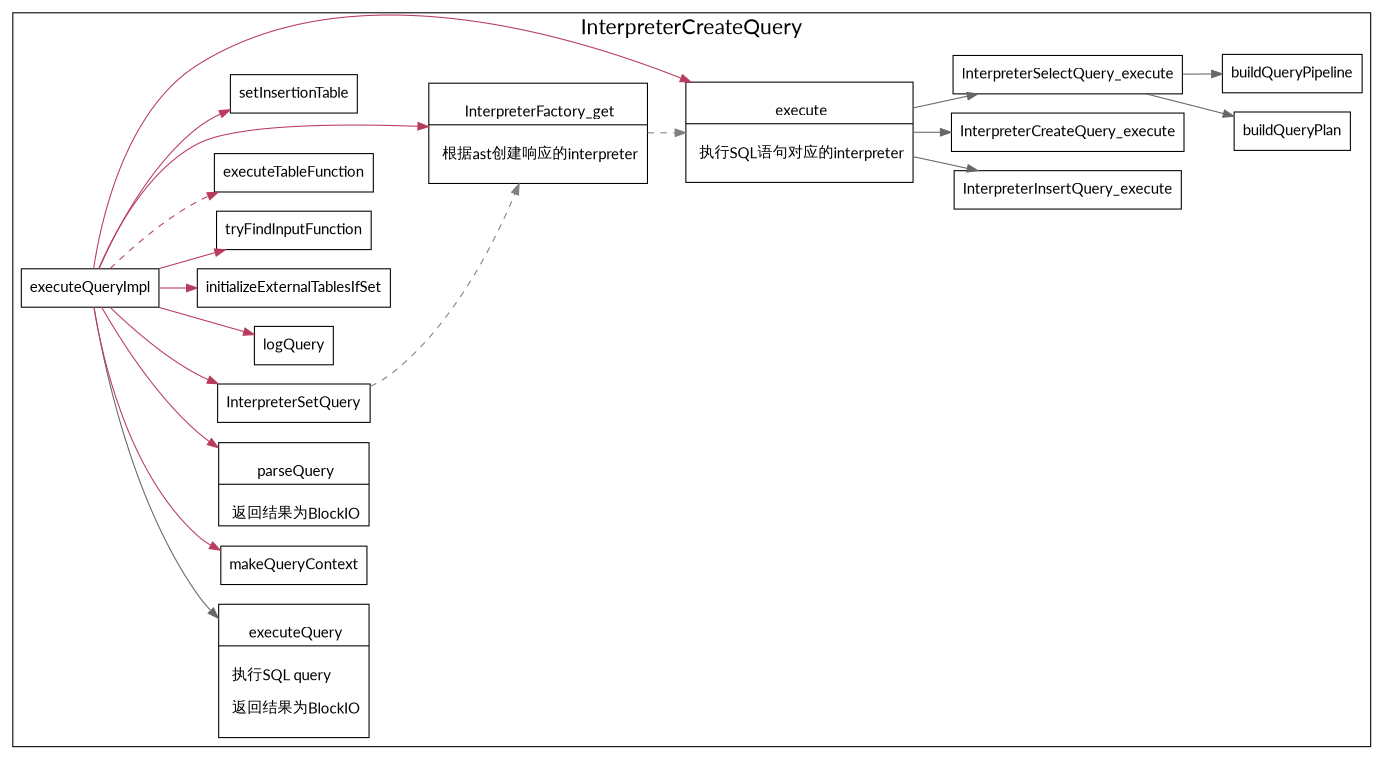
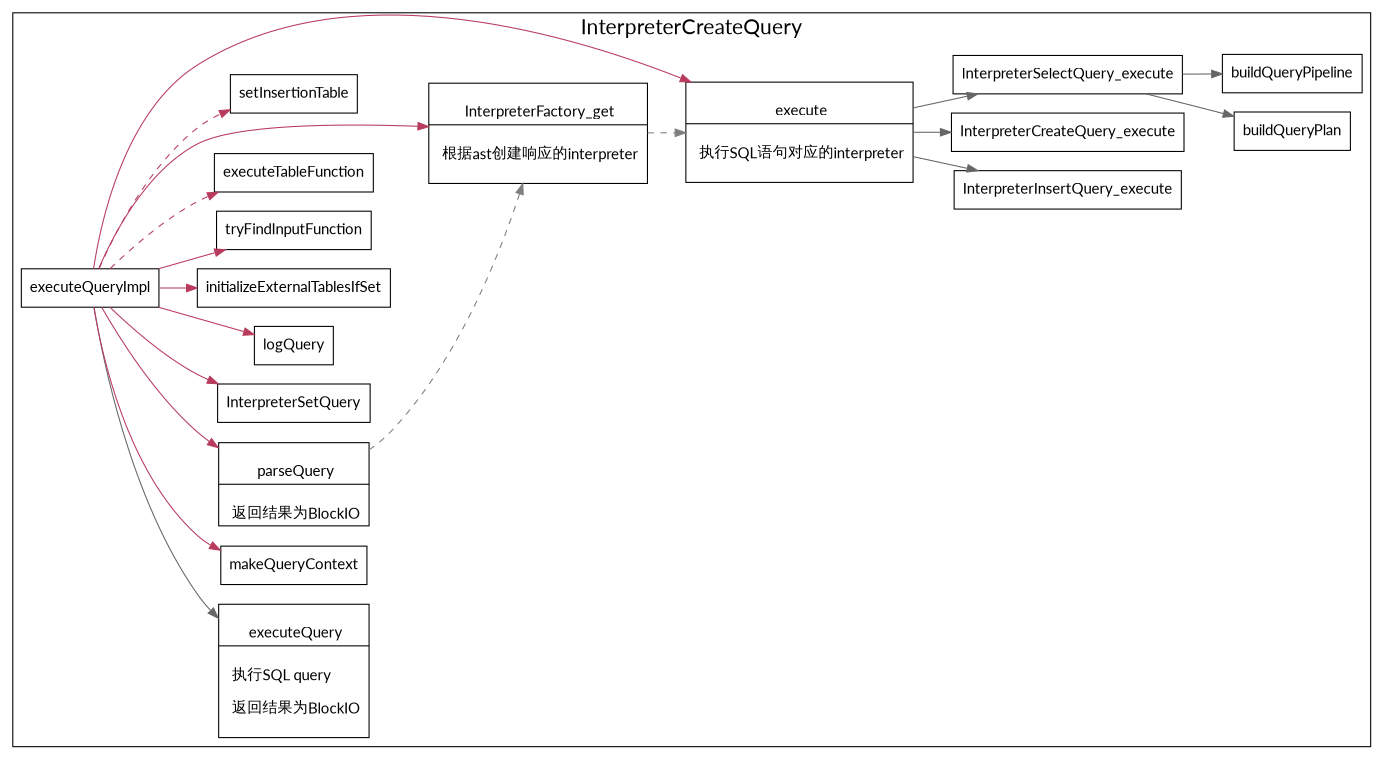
edge "executeQueryImpl" -> "setInsertionTable": style solid -> dashed
edge "InterpreterSetQuery" -> "InterpreterFactory_get": now "parseQuery" -> "InterpreterFactory_get"
